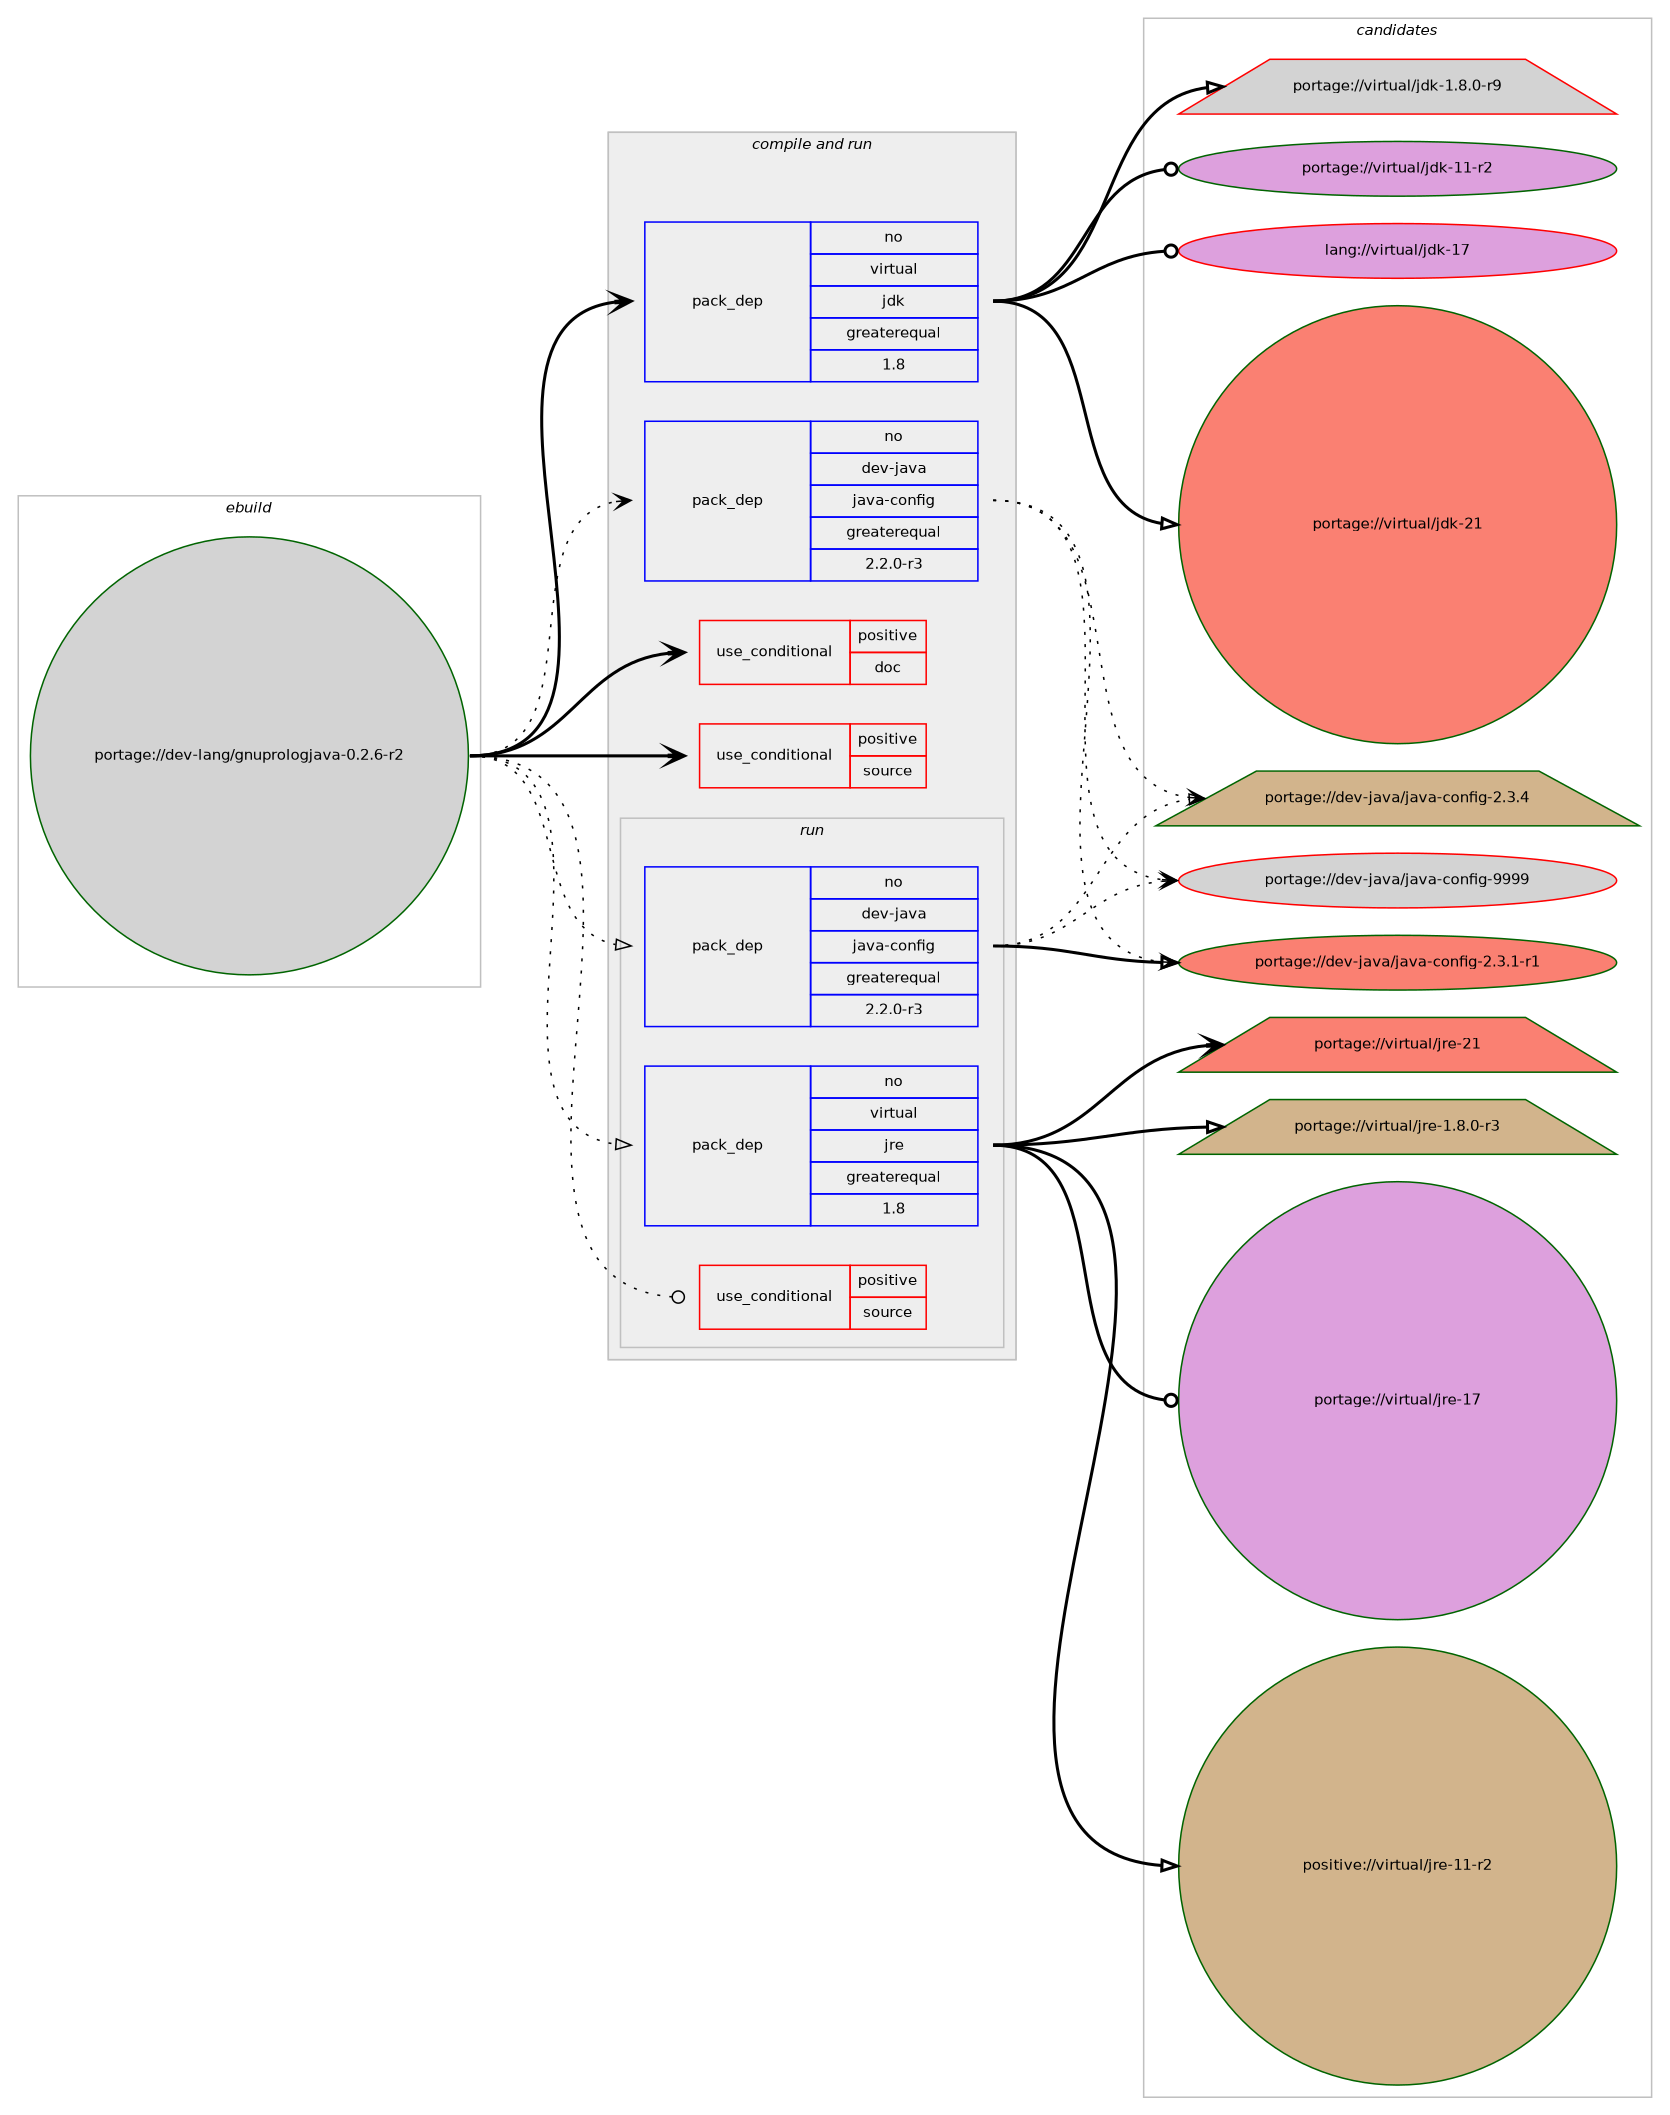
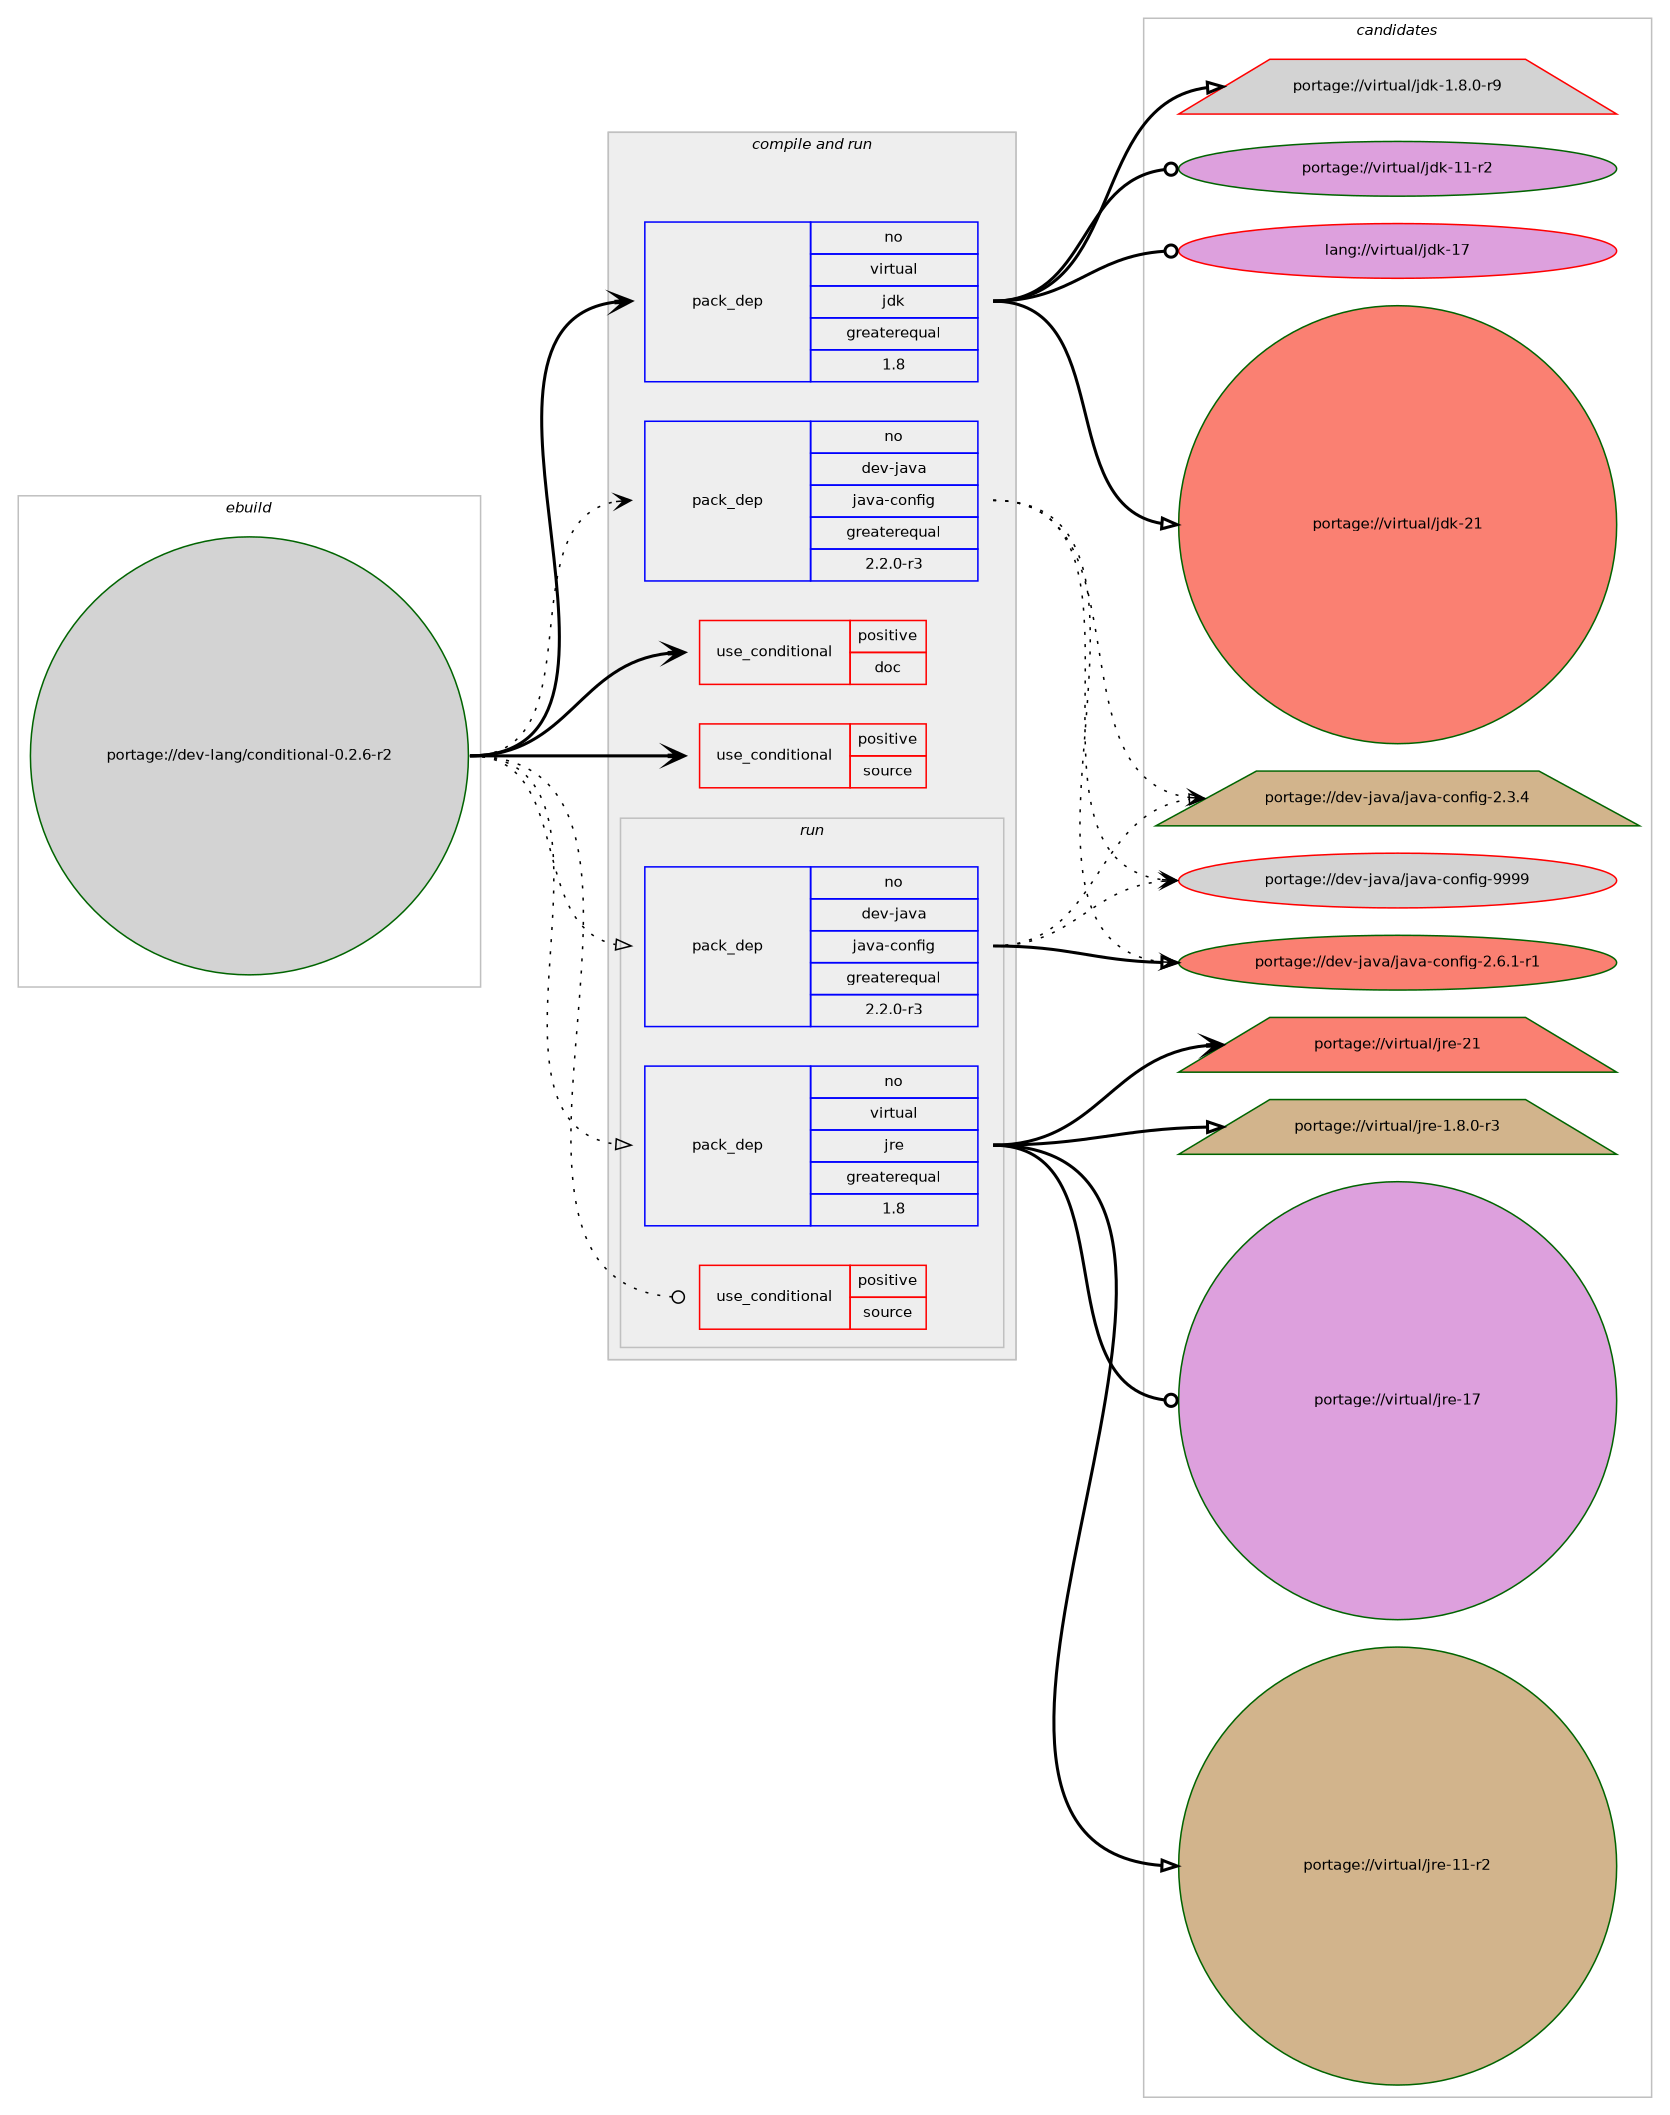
node "portage://dev-lang/gnuprologjava-0.2.6-r2": label "portage://dev-lang/gnuprologjava-0.2.6-r2" -> "portage://dev-lang/conditional-0.2.6-r2"
node "portage://dev-java/java-config-2.3.1-r1": label "portage://dev-java/java-config-2.3.1-r1" -> "portage://dev-java/java-config-2.6.1-r1"
node "positive://virtual/jre-11-r2": label "positive://virtual/jre-11-r2" -> "portage://virtual/jre-11-r2"
